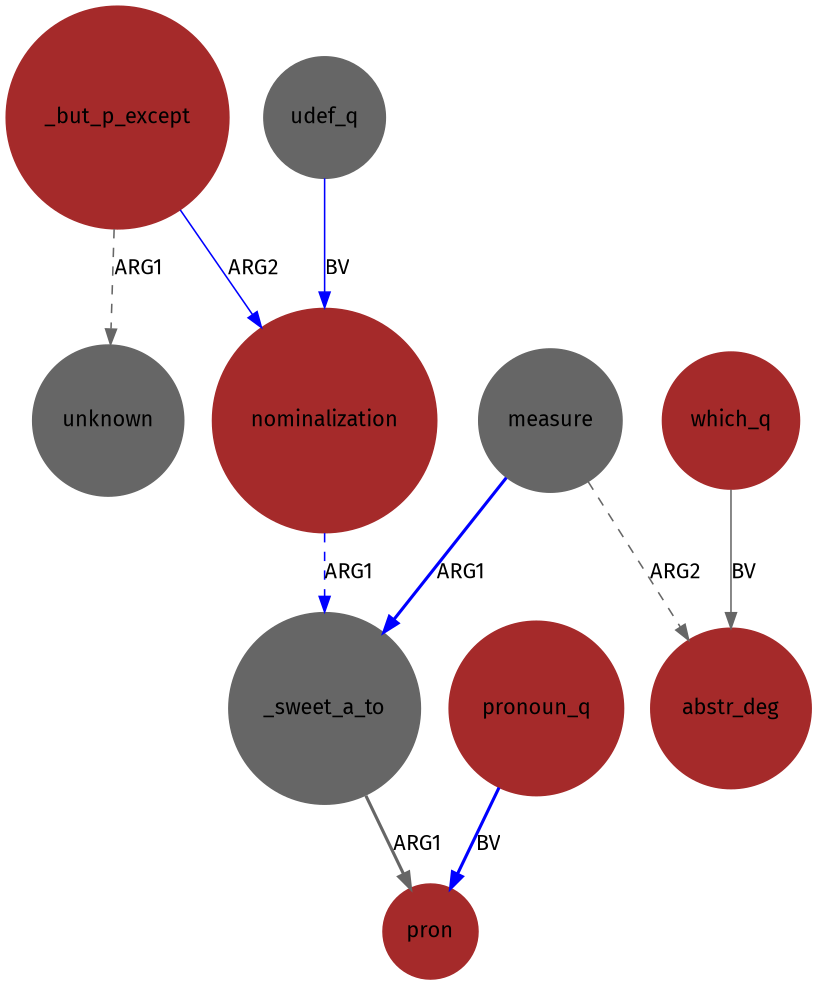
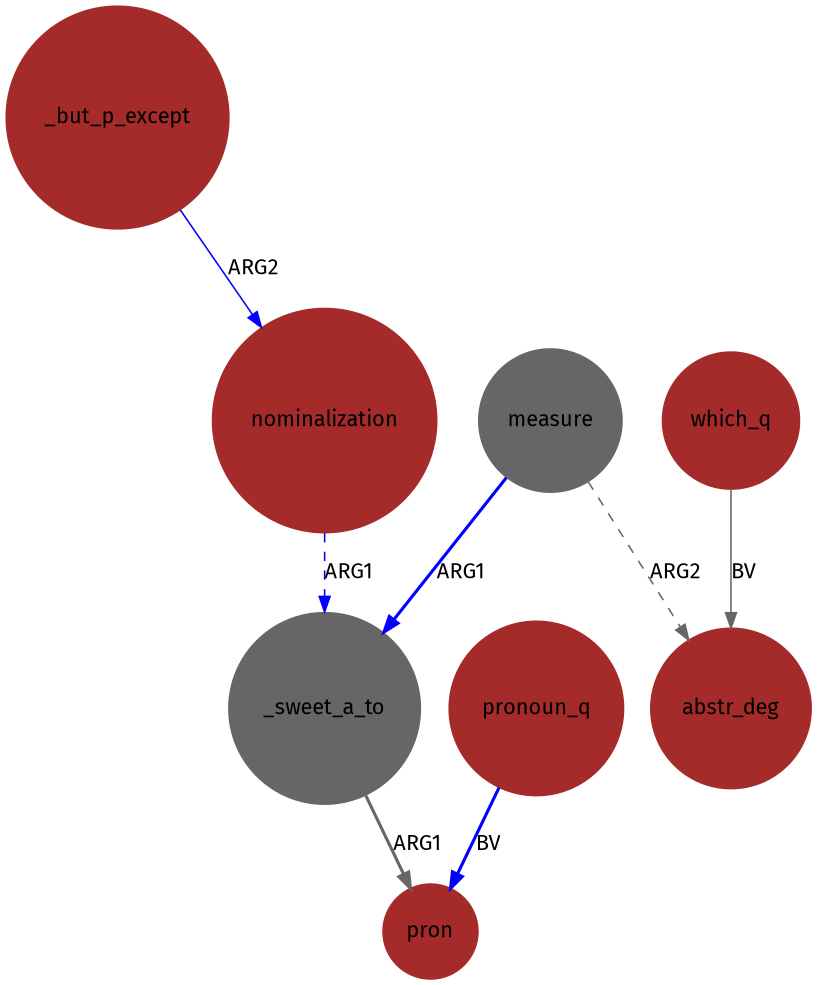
node "udef_q": removed
node "unknown": removed
